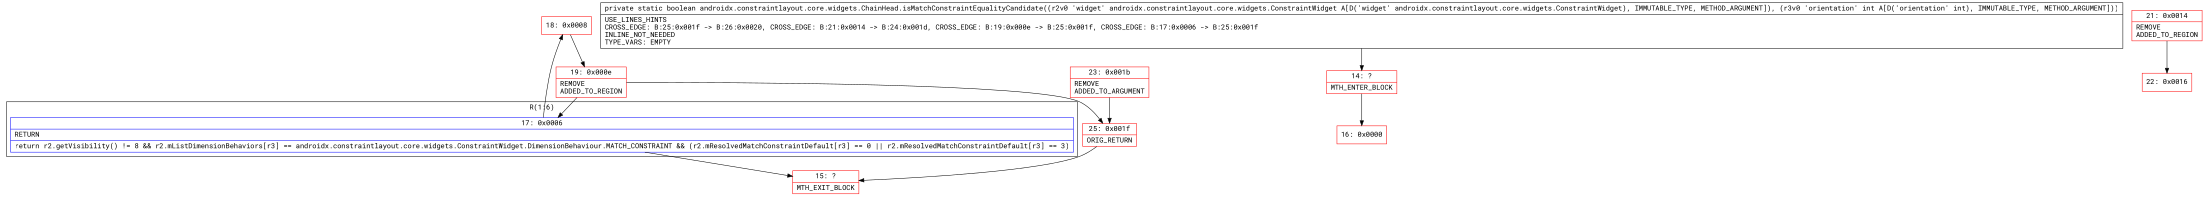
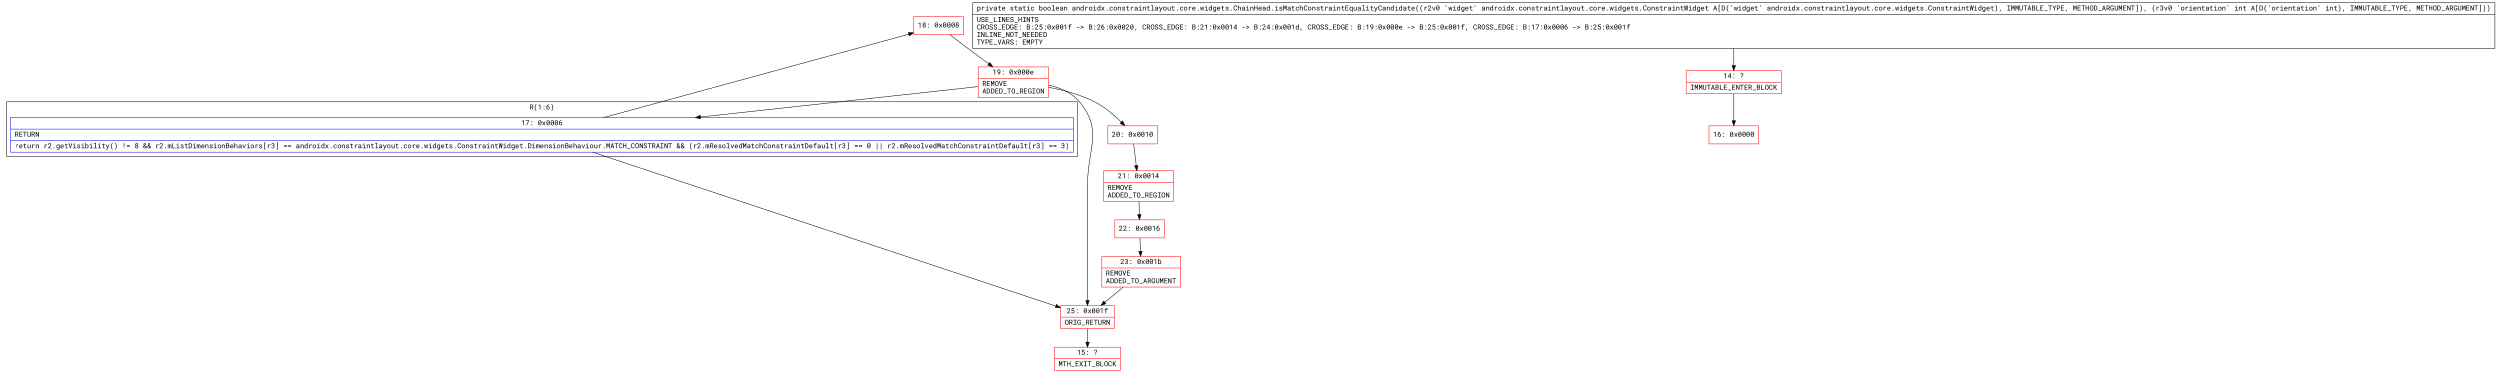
node "14: ?": text "MTH_ENTER_BLOCK" -> "IMMUTABLE_ENTER_BLOCK"
node "20: 0x0010": added
edge "17: 0x0006" -> "15: ?": now "17: 0x0006" -> "25: 0x001f"
edge "22: 0x0016" -> "23: 0x001b": added
